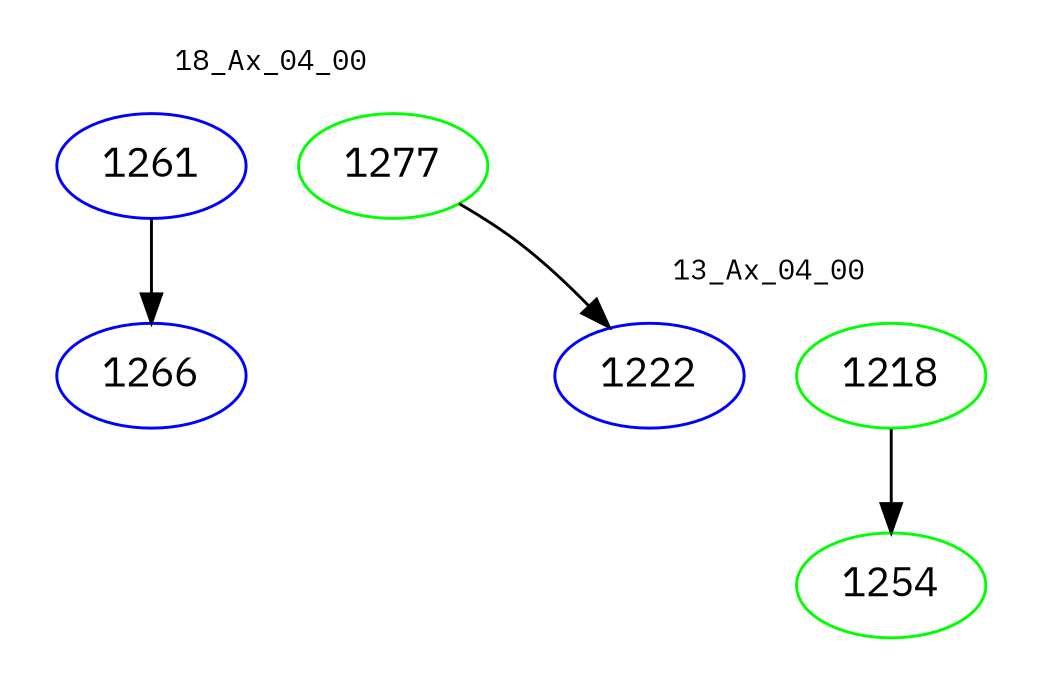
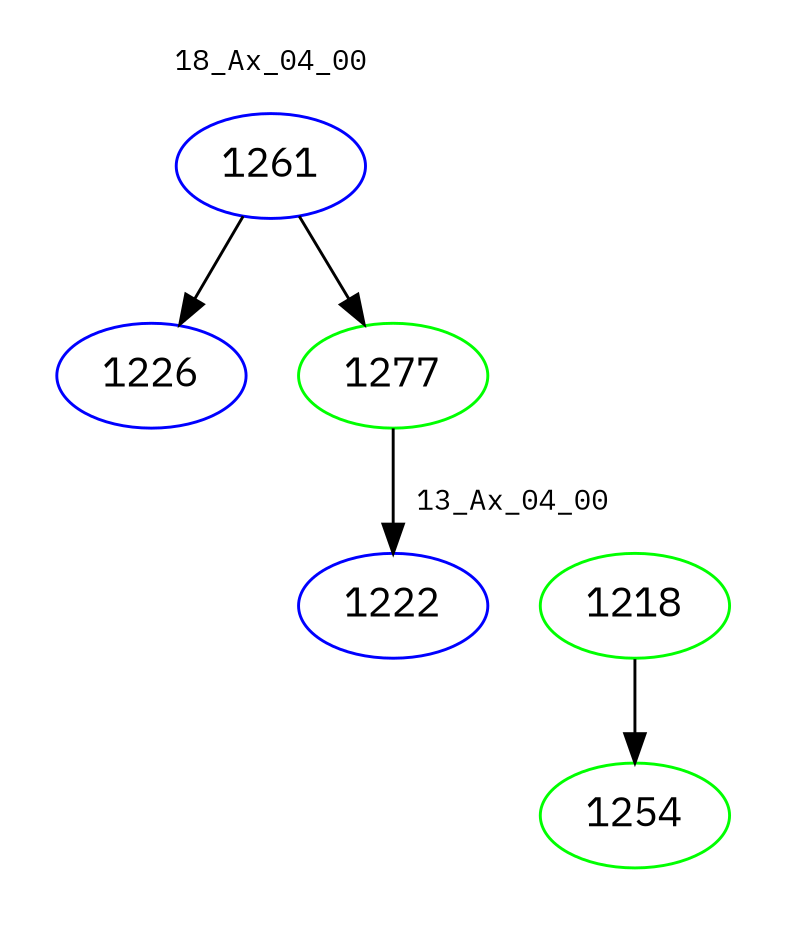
edge "1261" -> "1277": added
node "1266": label "1266" -> "1226"
